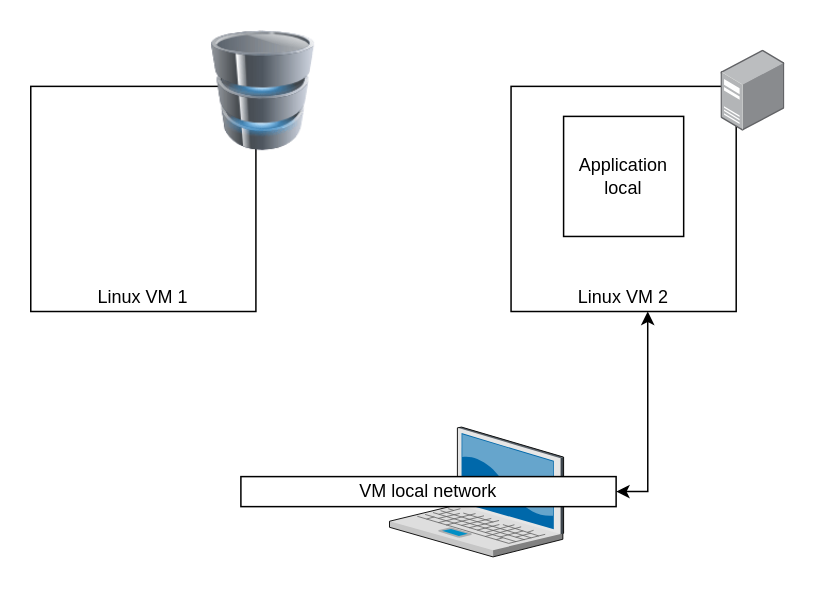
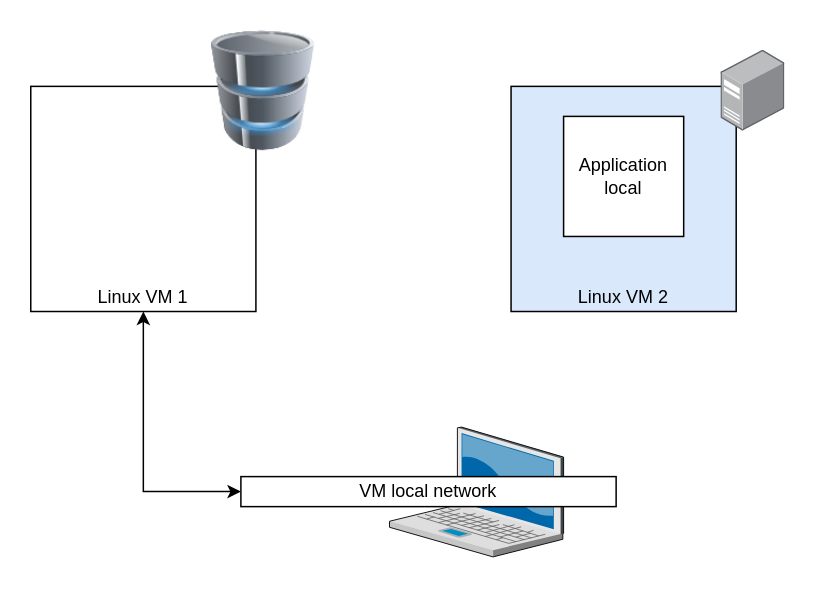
node "Linux VM 2": fillcolor #ffffff -> #dae8fc
edge "Linux VM 2" -- "VM local network": removed
edge "Linux VM 1" -- "VM local network": added
